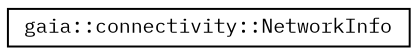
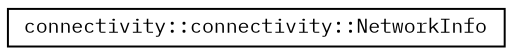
node "gaia::connectivity::NetworkInfo": label "gaia::connectivity::NetworkInfo" -> "connectivity::connectivity::NetworkInfo"
